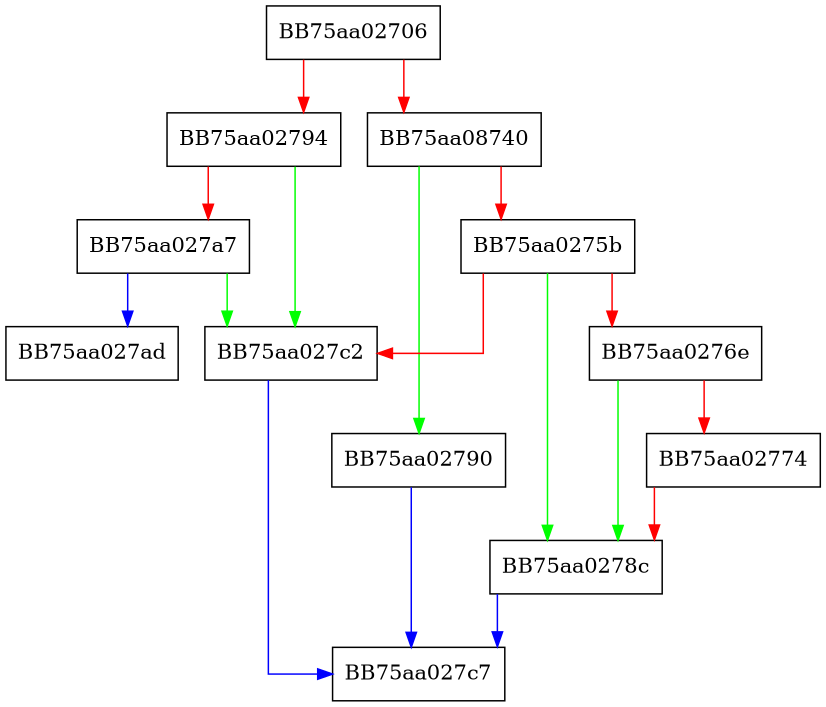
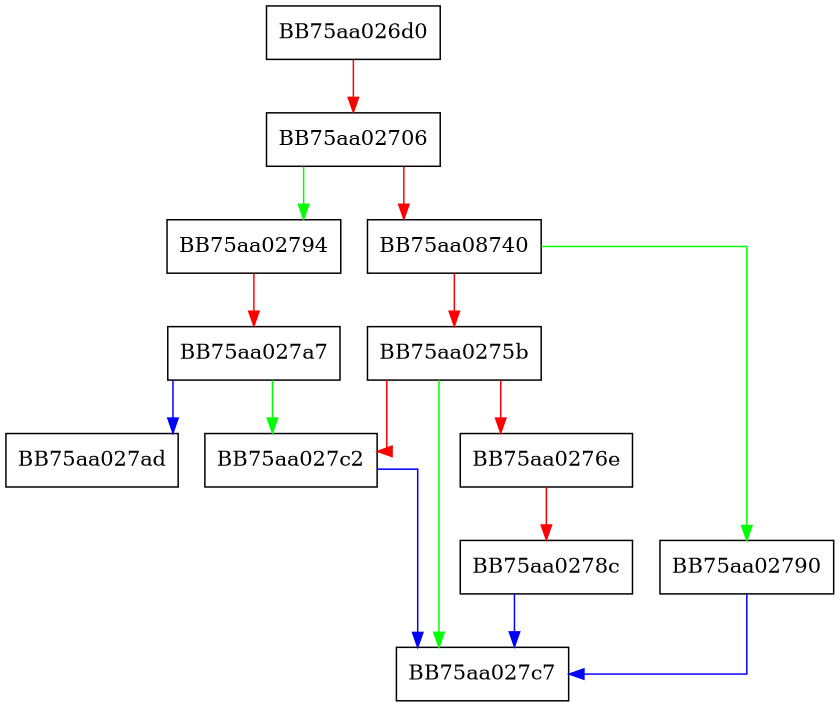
node "BB75aa026d0": added
edge "BB75aa02706" -> "BB75aa02794": color red -> green
edge "BB75aa02794" -> "BB75aa027c2": removed
edge "BB75aa0275b" -> "BB75aa0278c": now "BB75aa0275b" -> "BB75aa027c7"
edge "BB75aa0276e" -> "BB75aa0278c": color green -> red
node "BB75aa02774": removed
